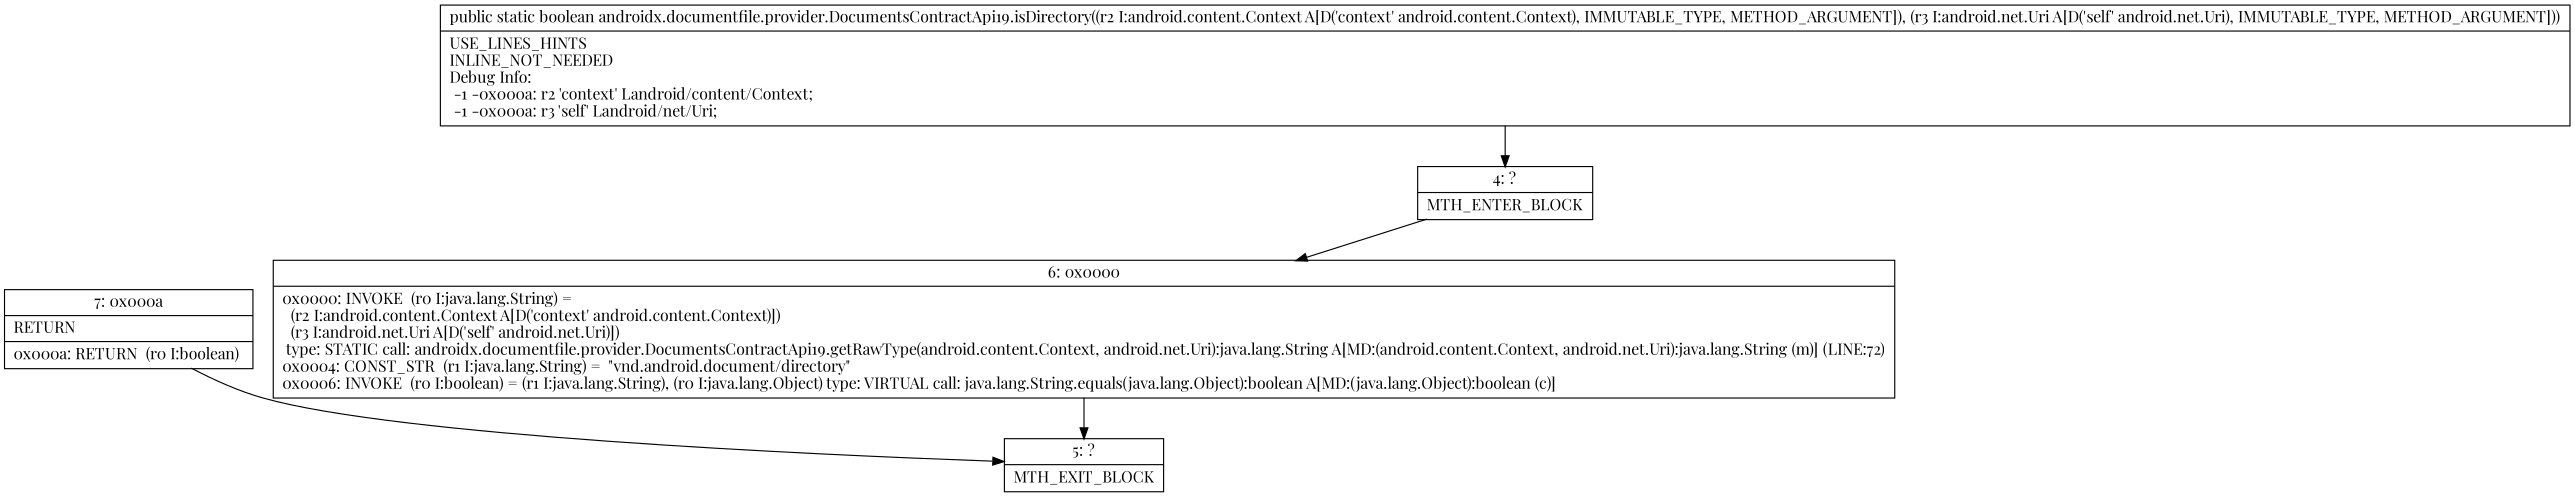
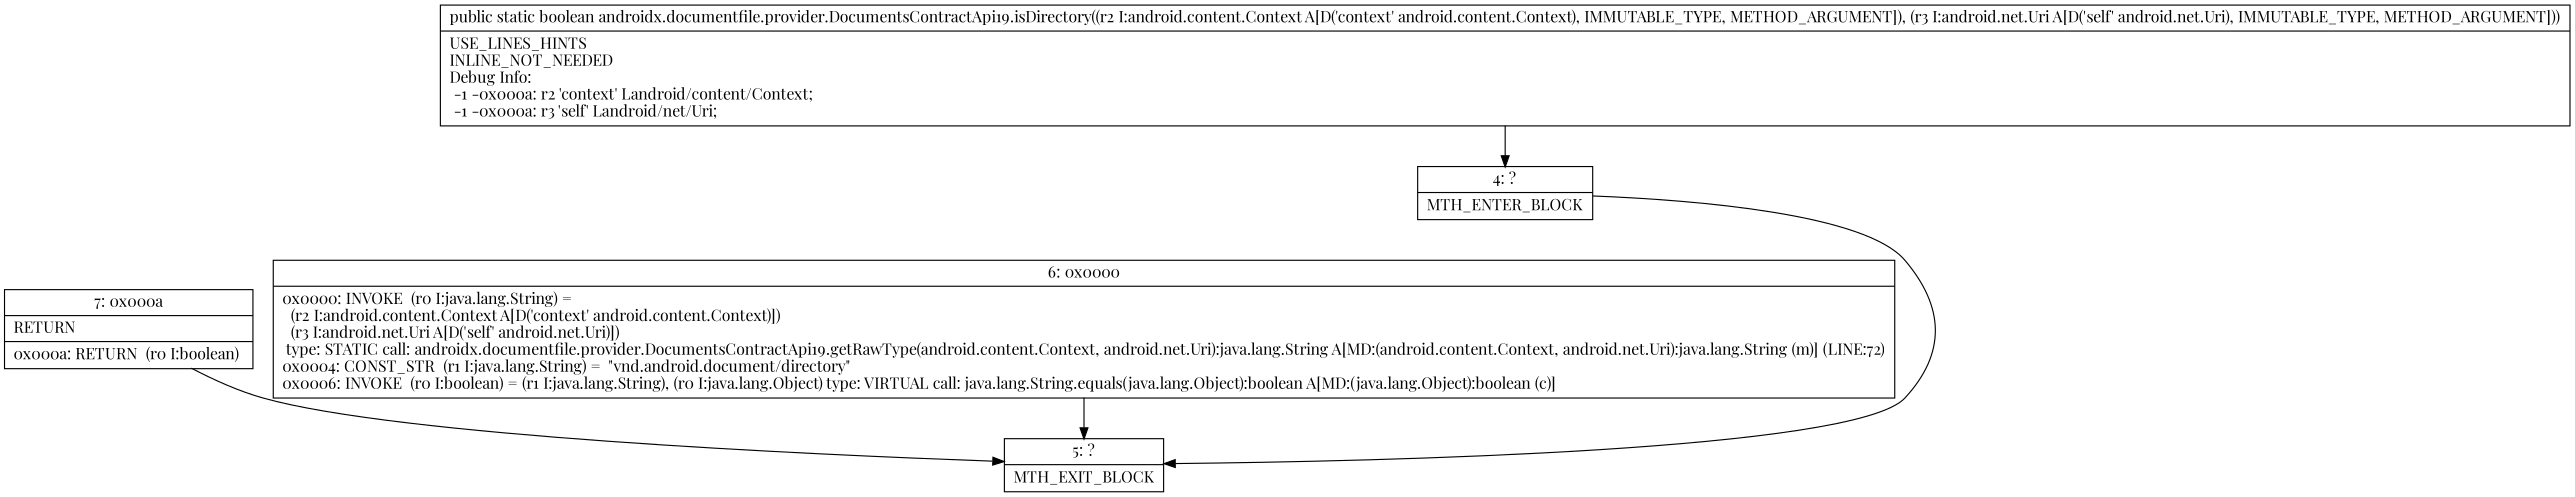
edge "4: ?" -> "6: 0x0000": now "4: ?" -> "5: ?"
